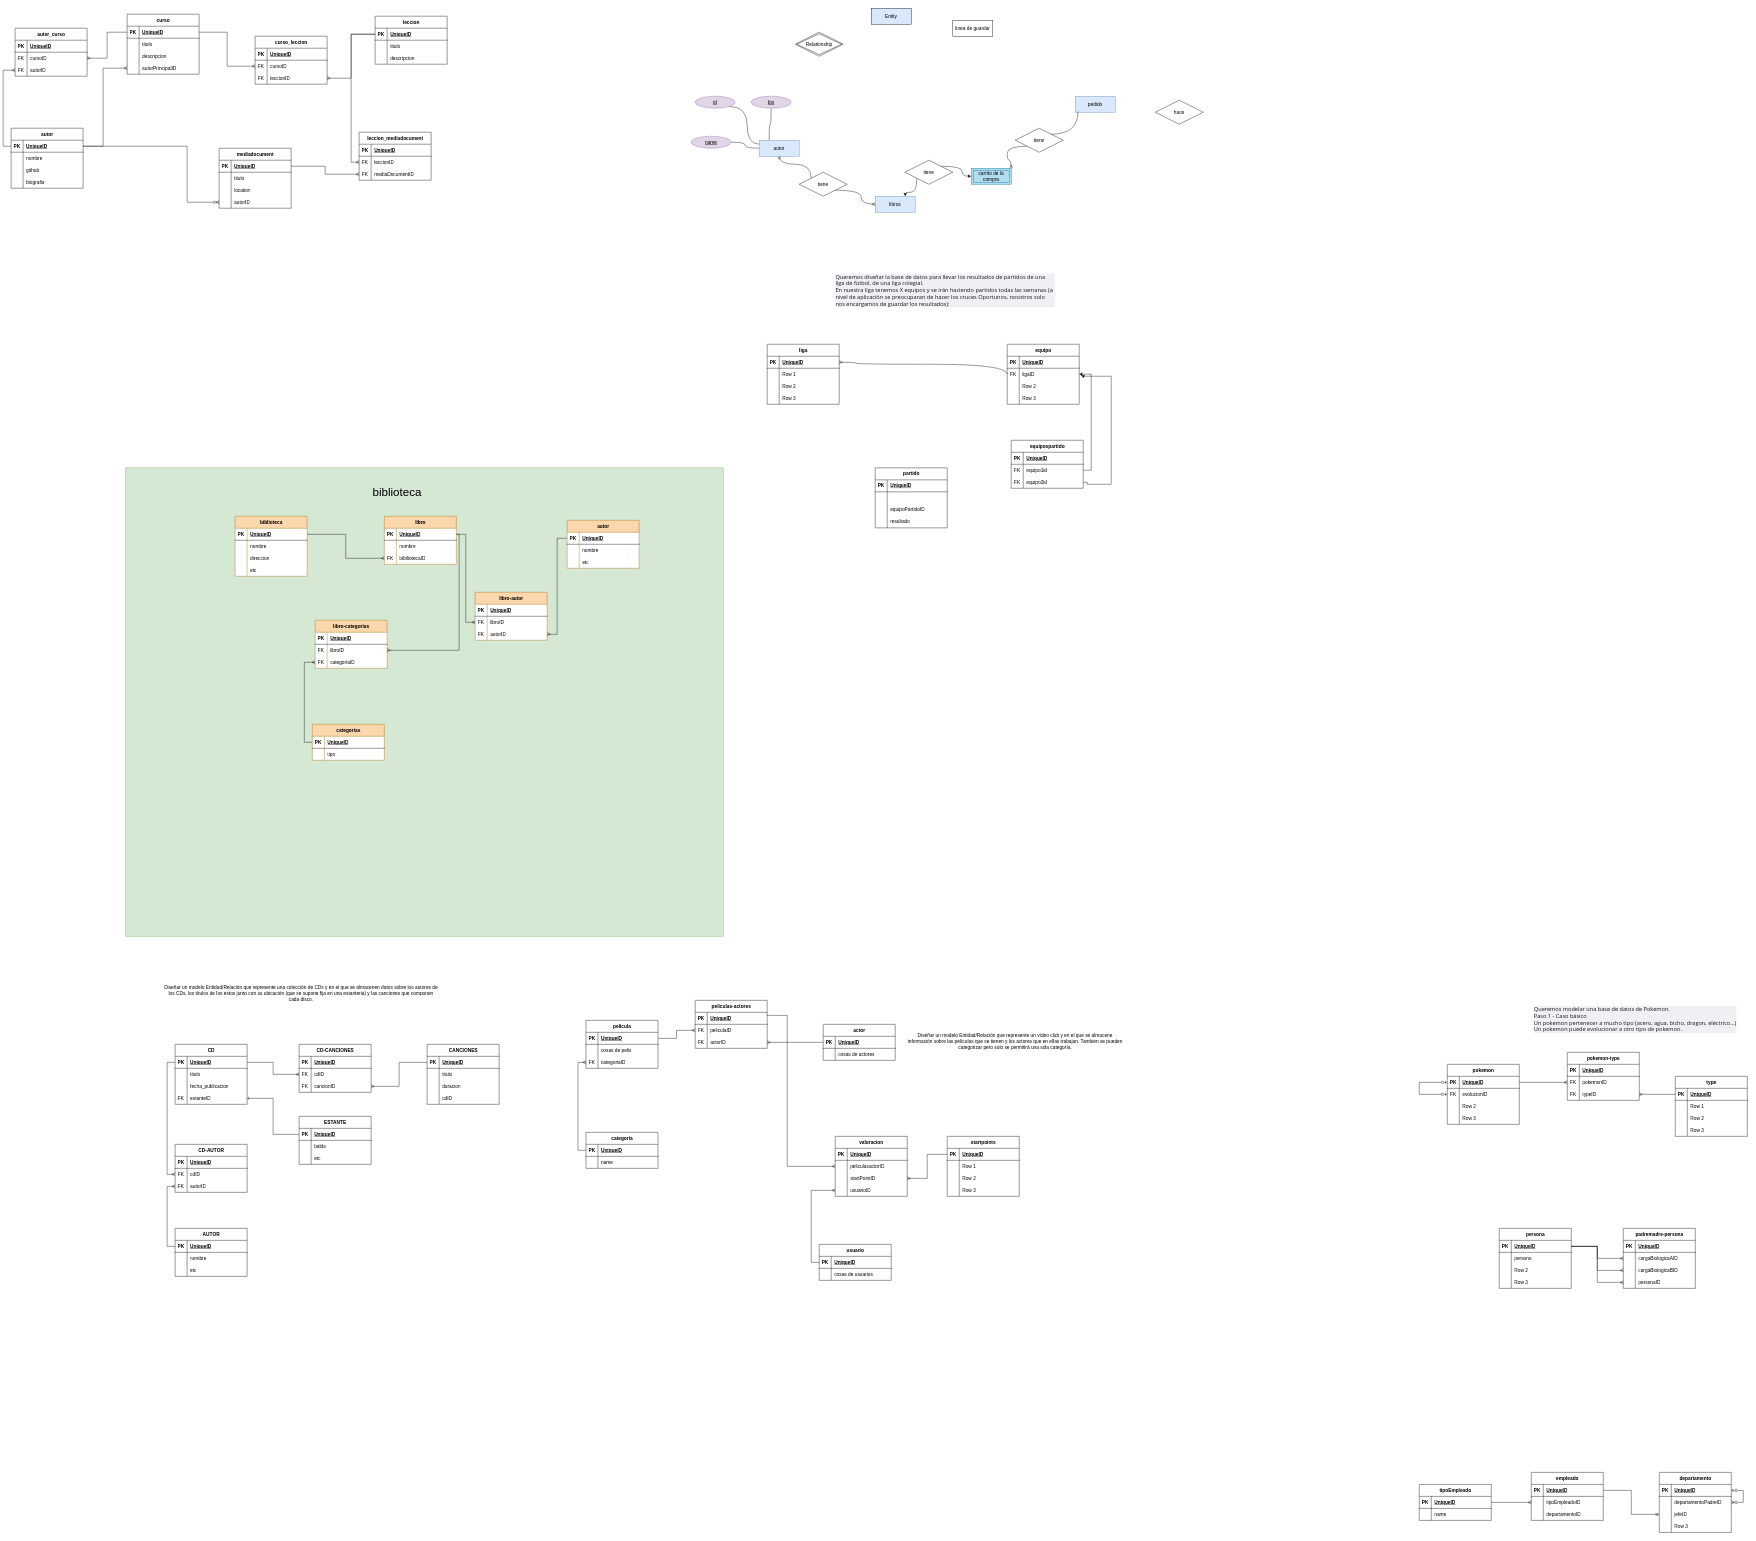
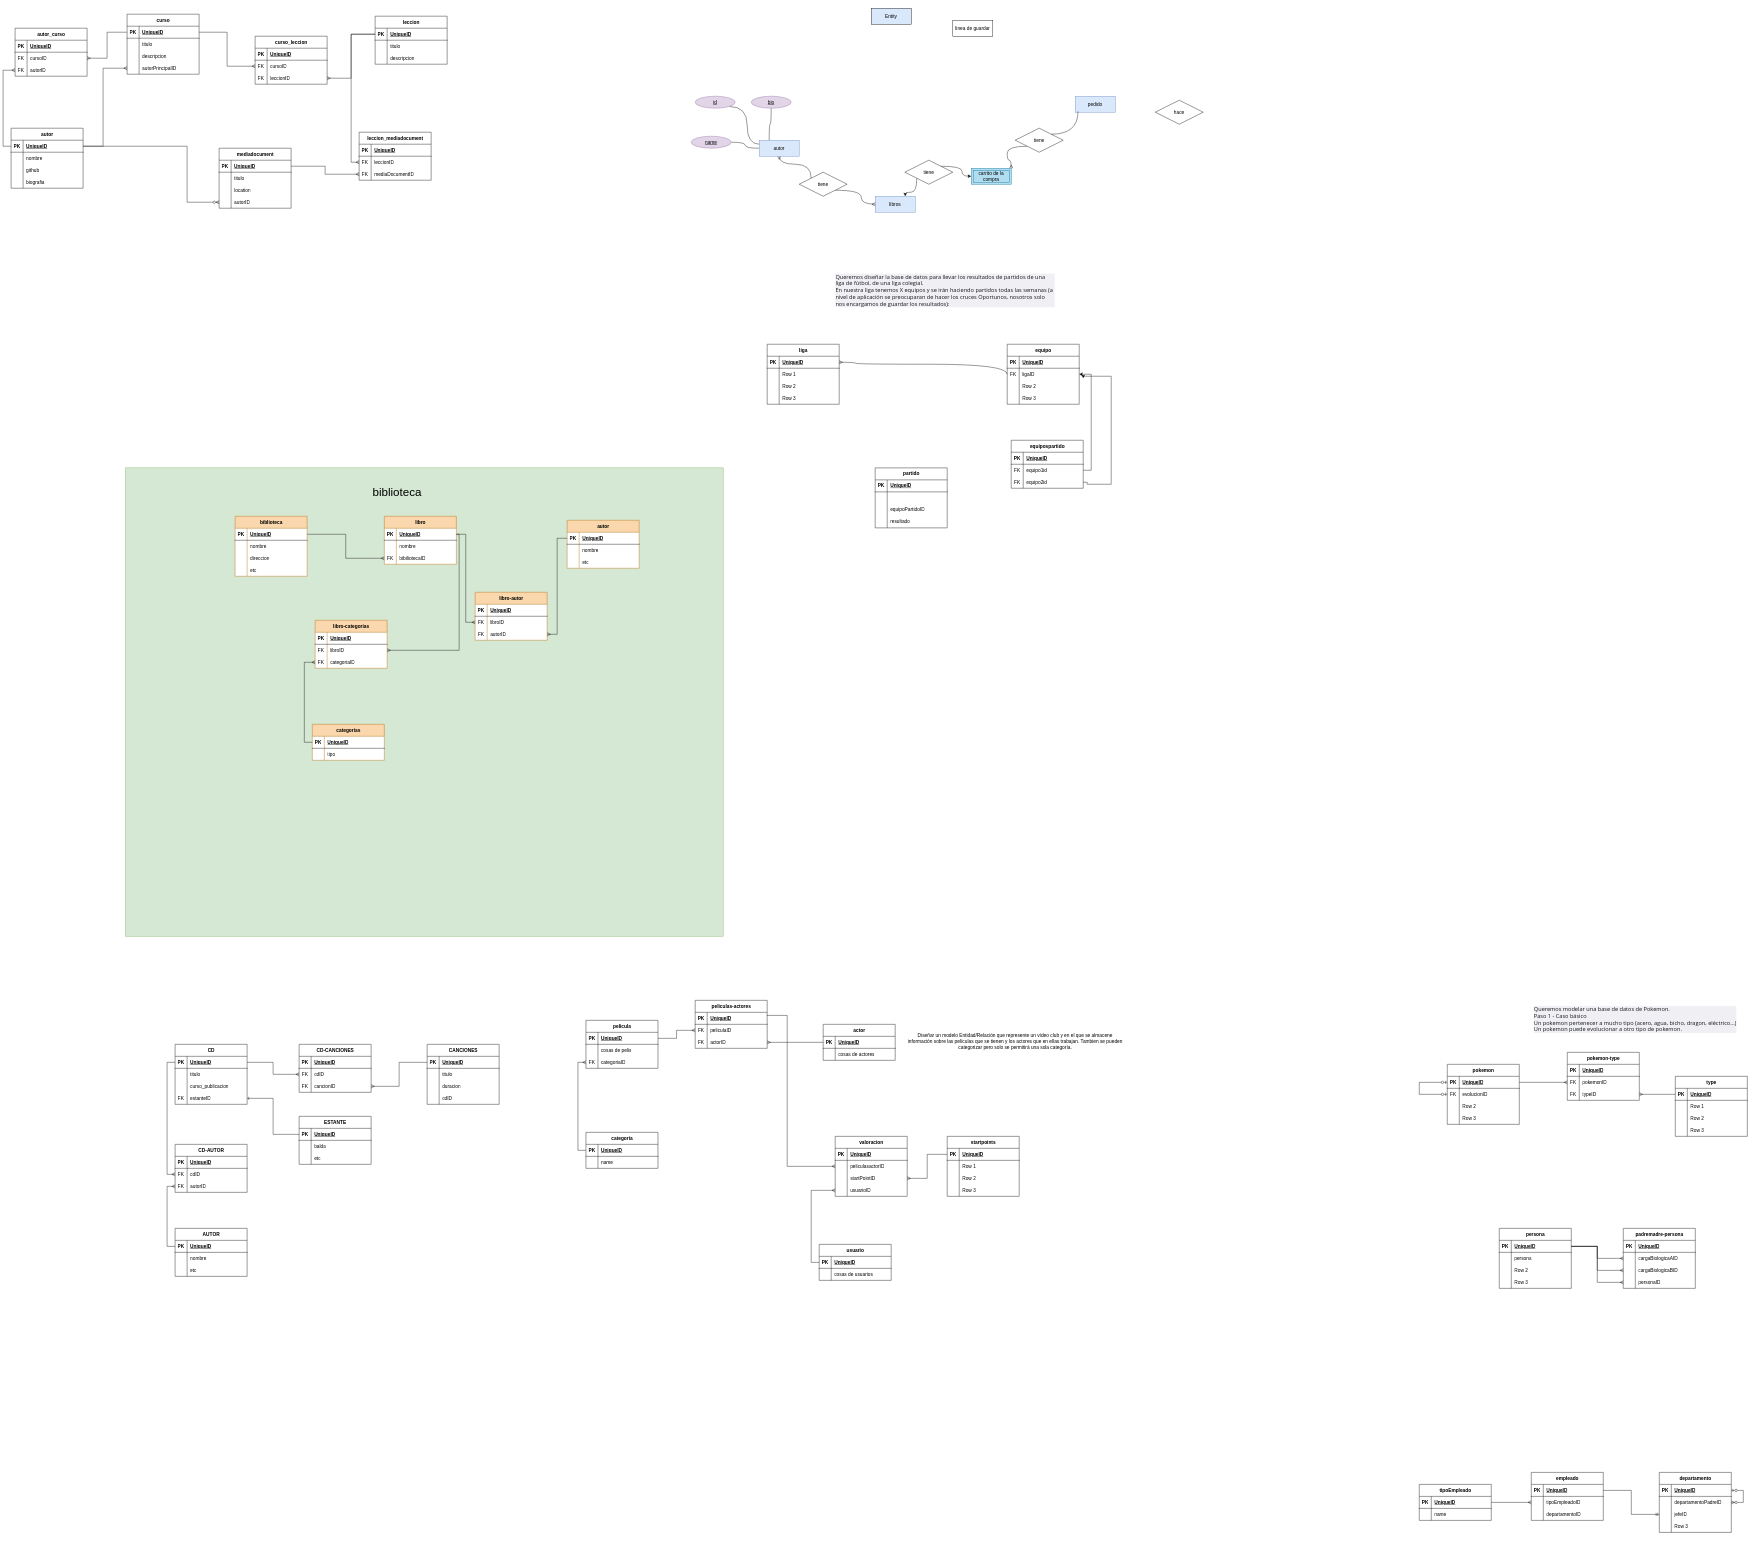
node "Relationship": removed
node "Diseñar un modelo Entidad/Relación que represente una colección de CDs y en el que se almacenen datos sobre los autores de los CDs, los títulos de los estos junto con su ubicación (que se supone fija en una estanteria) y las canciones que componen cada disco.": removed
node "fecha_publicacion": label "fecha_publicacion" -> "curso_publicacion"
